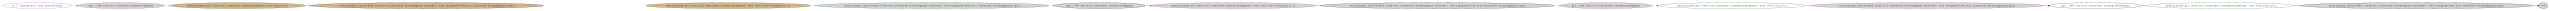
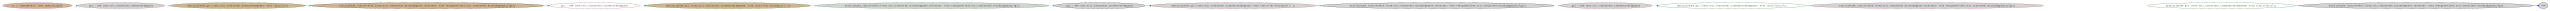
node "r5 := @parameter0: java.lang.String[]": fillcolor white -> tan
node "$r1 = new java.util.concurrent.ArrayBlockingQueue": added
node "$r4 = new java.util.concurrent.LinkedBlockingDeque": removed
